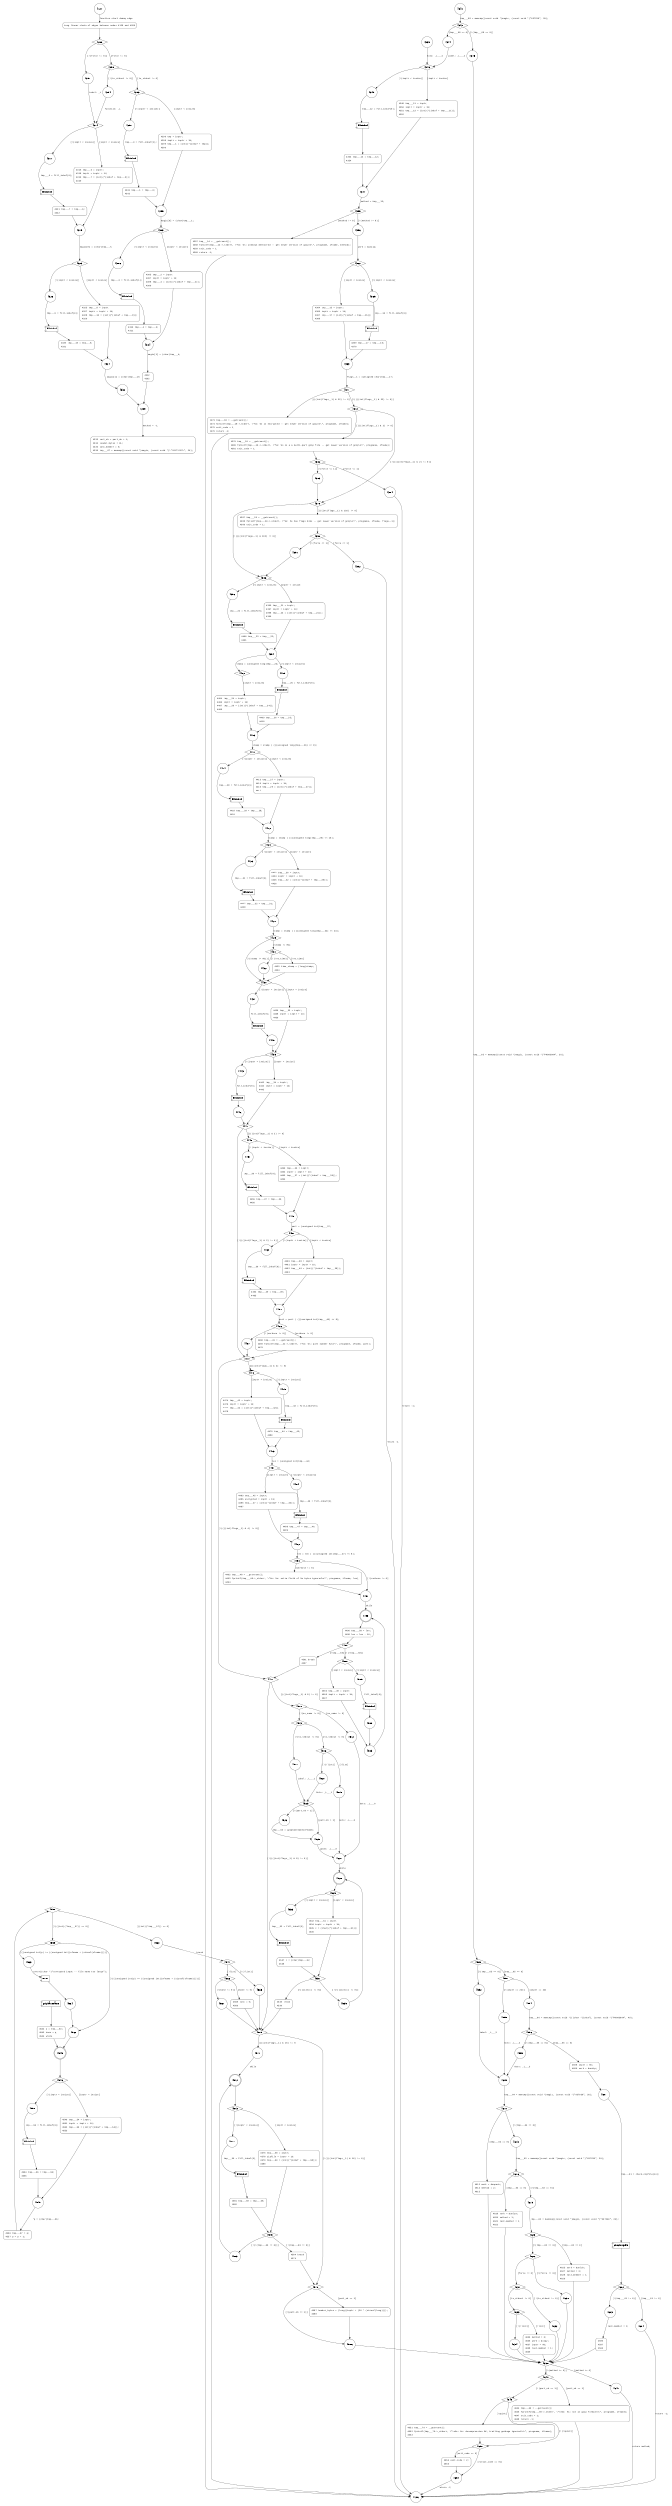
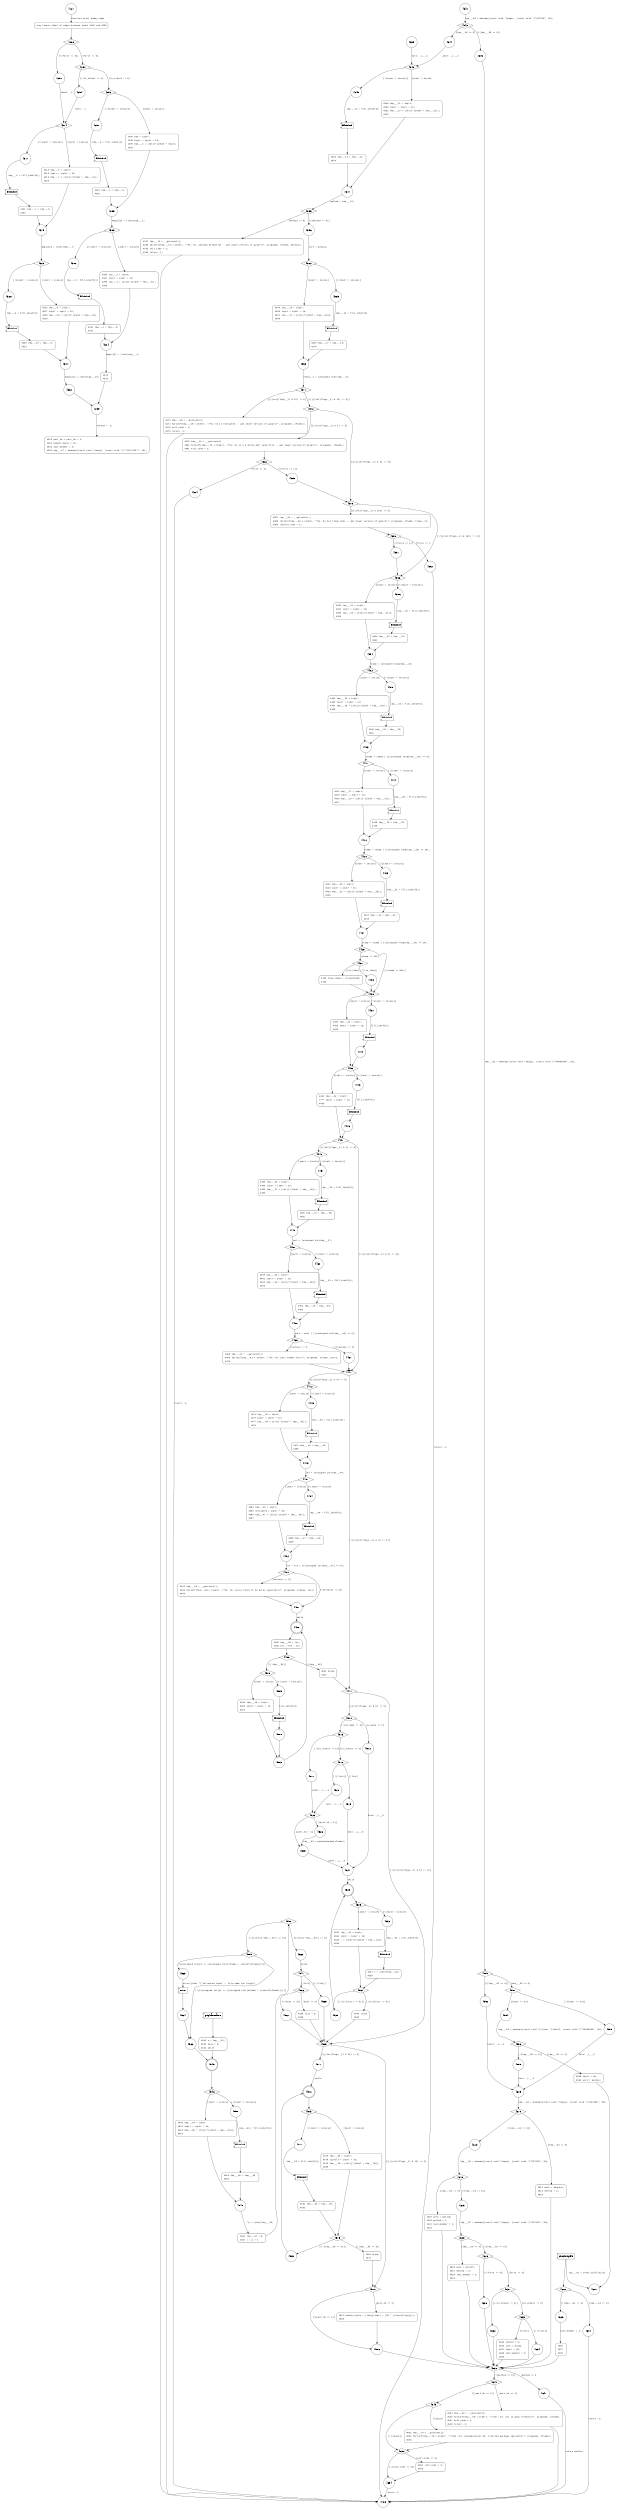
edge "4294" -> "4314": label "Function: _L" -> "Goto: _L"
node "4387": text "exit_code = 1;" -> "zipfile_code = 1;"
edge "4394" -> "4405": now "4402" -> "4405"
edge "4601" -> "check_zipfile": reversed
